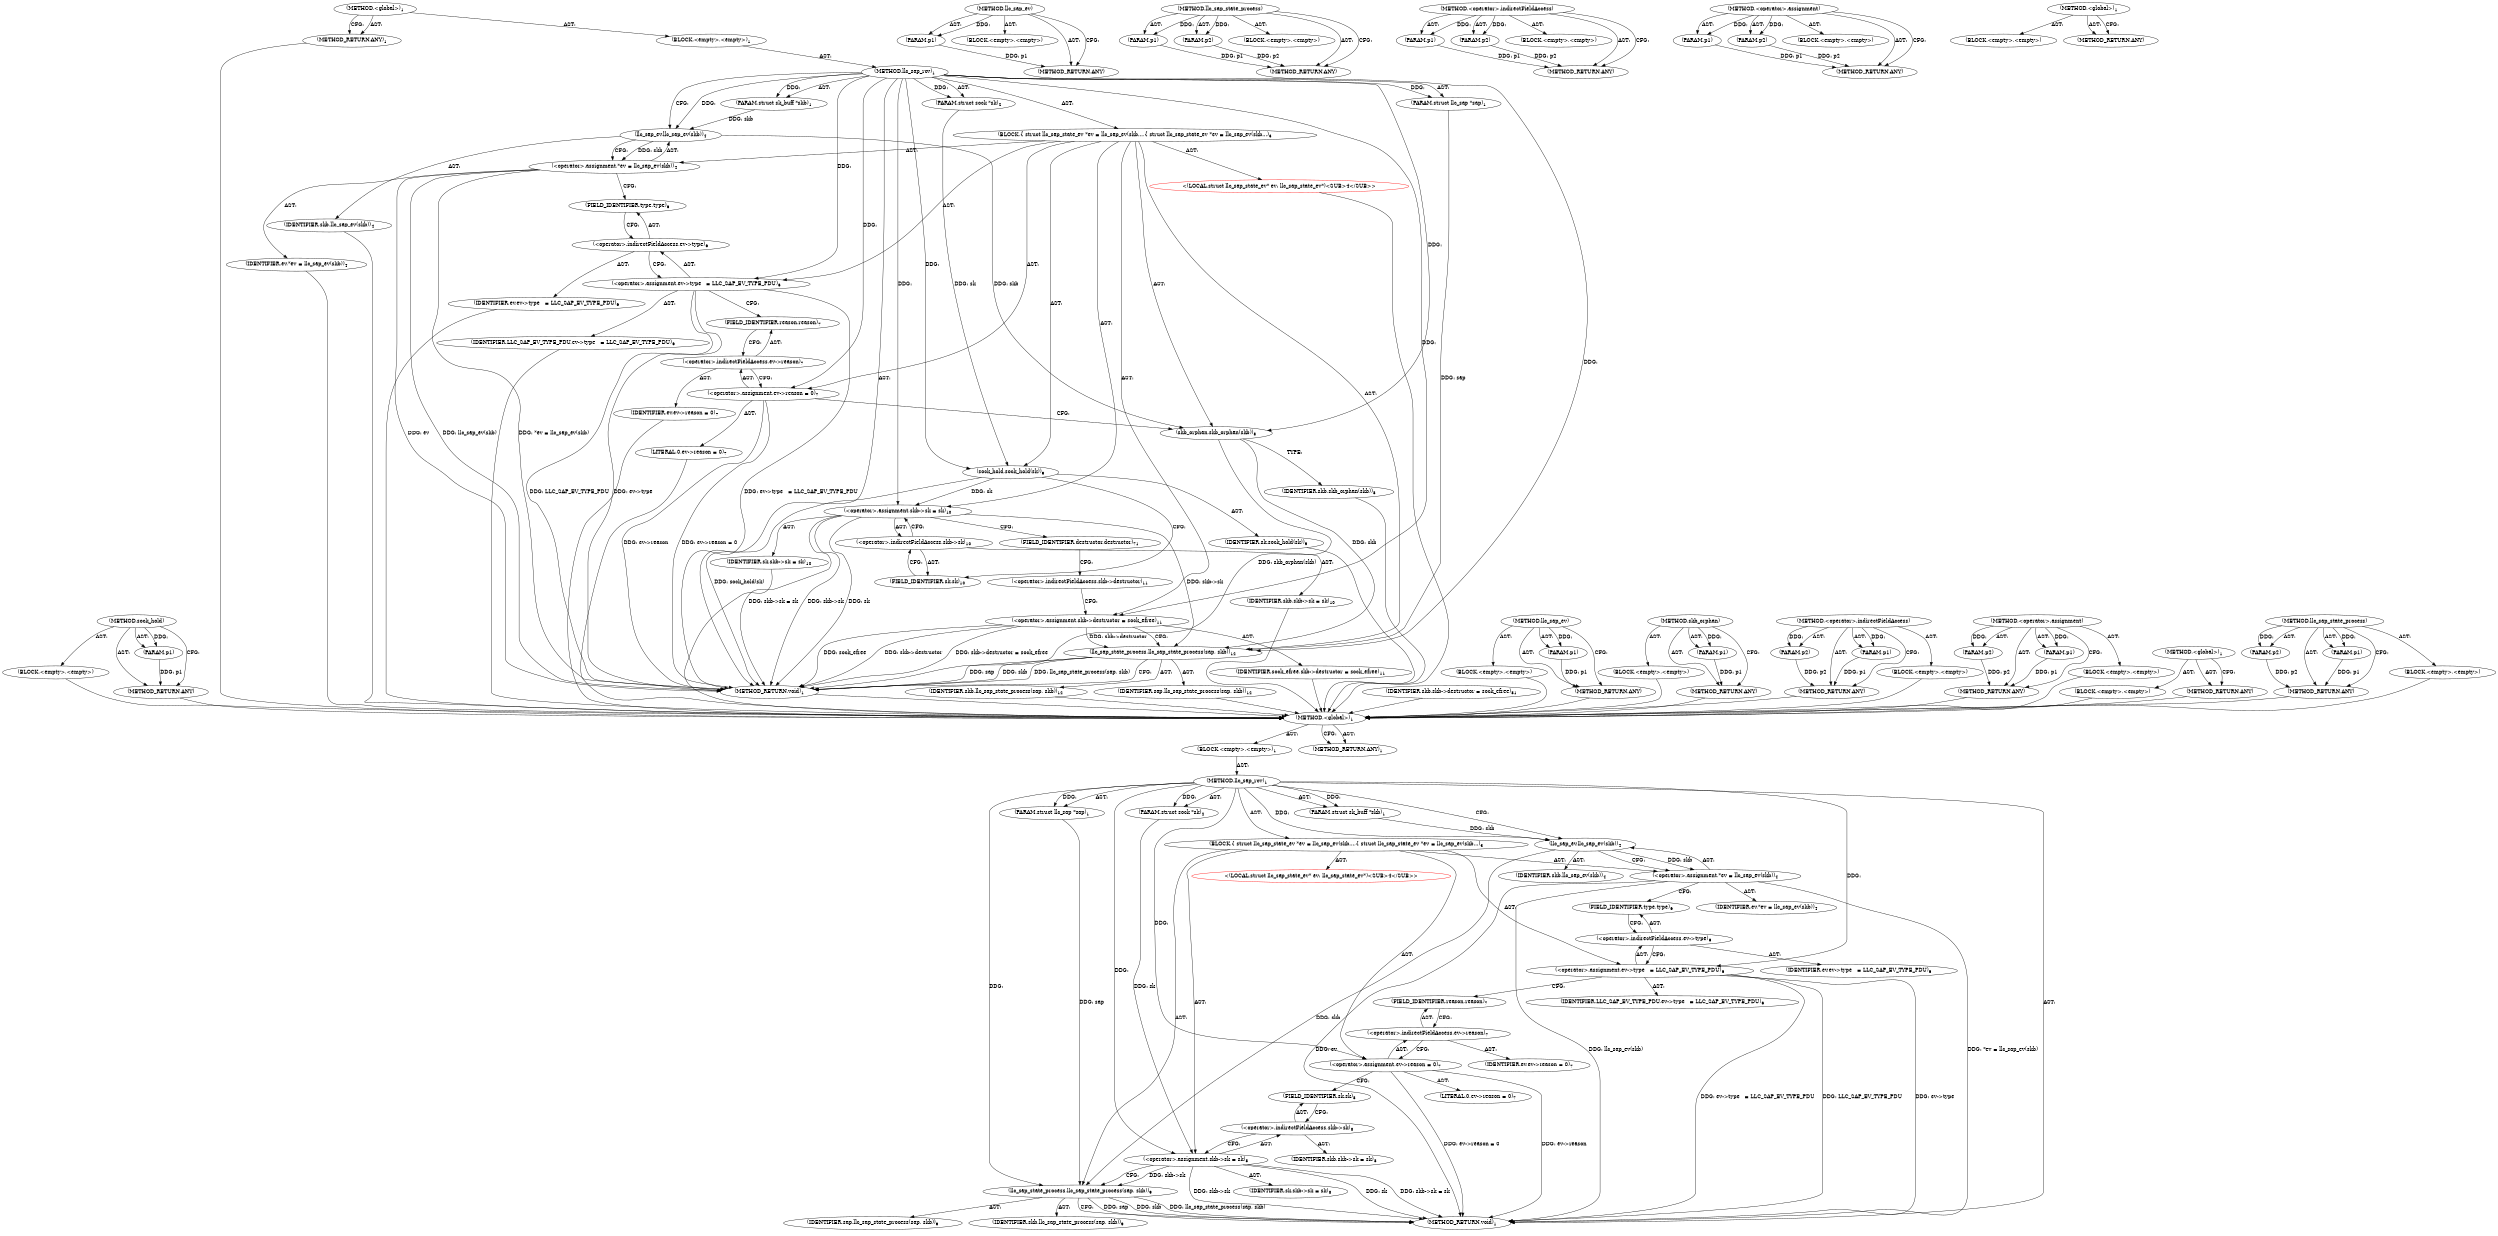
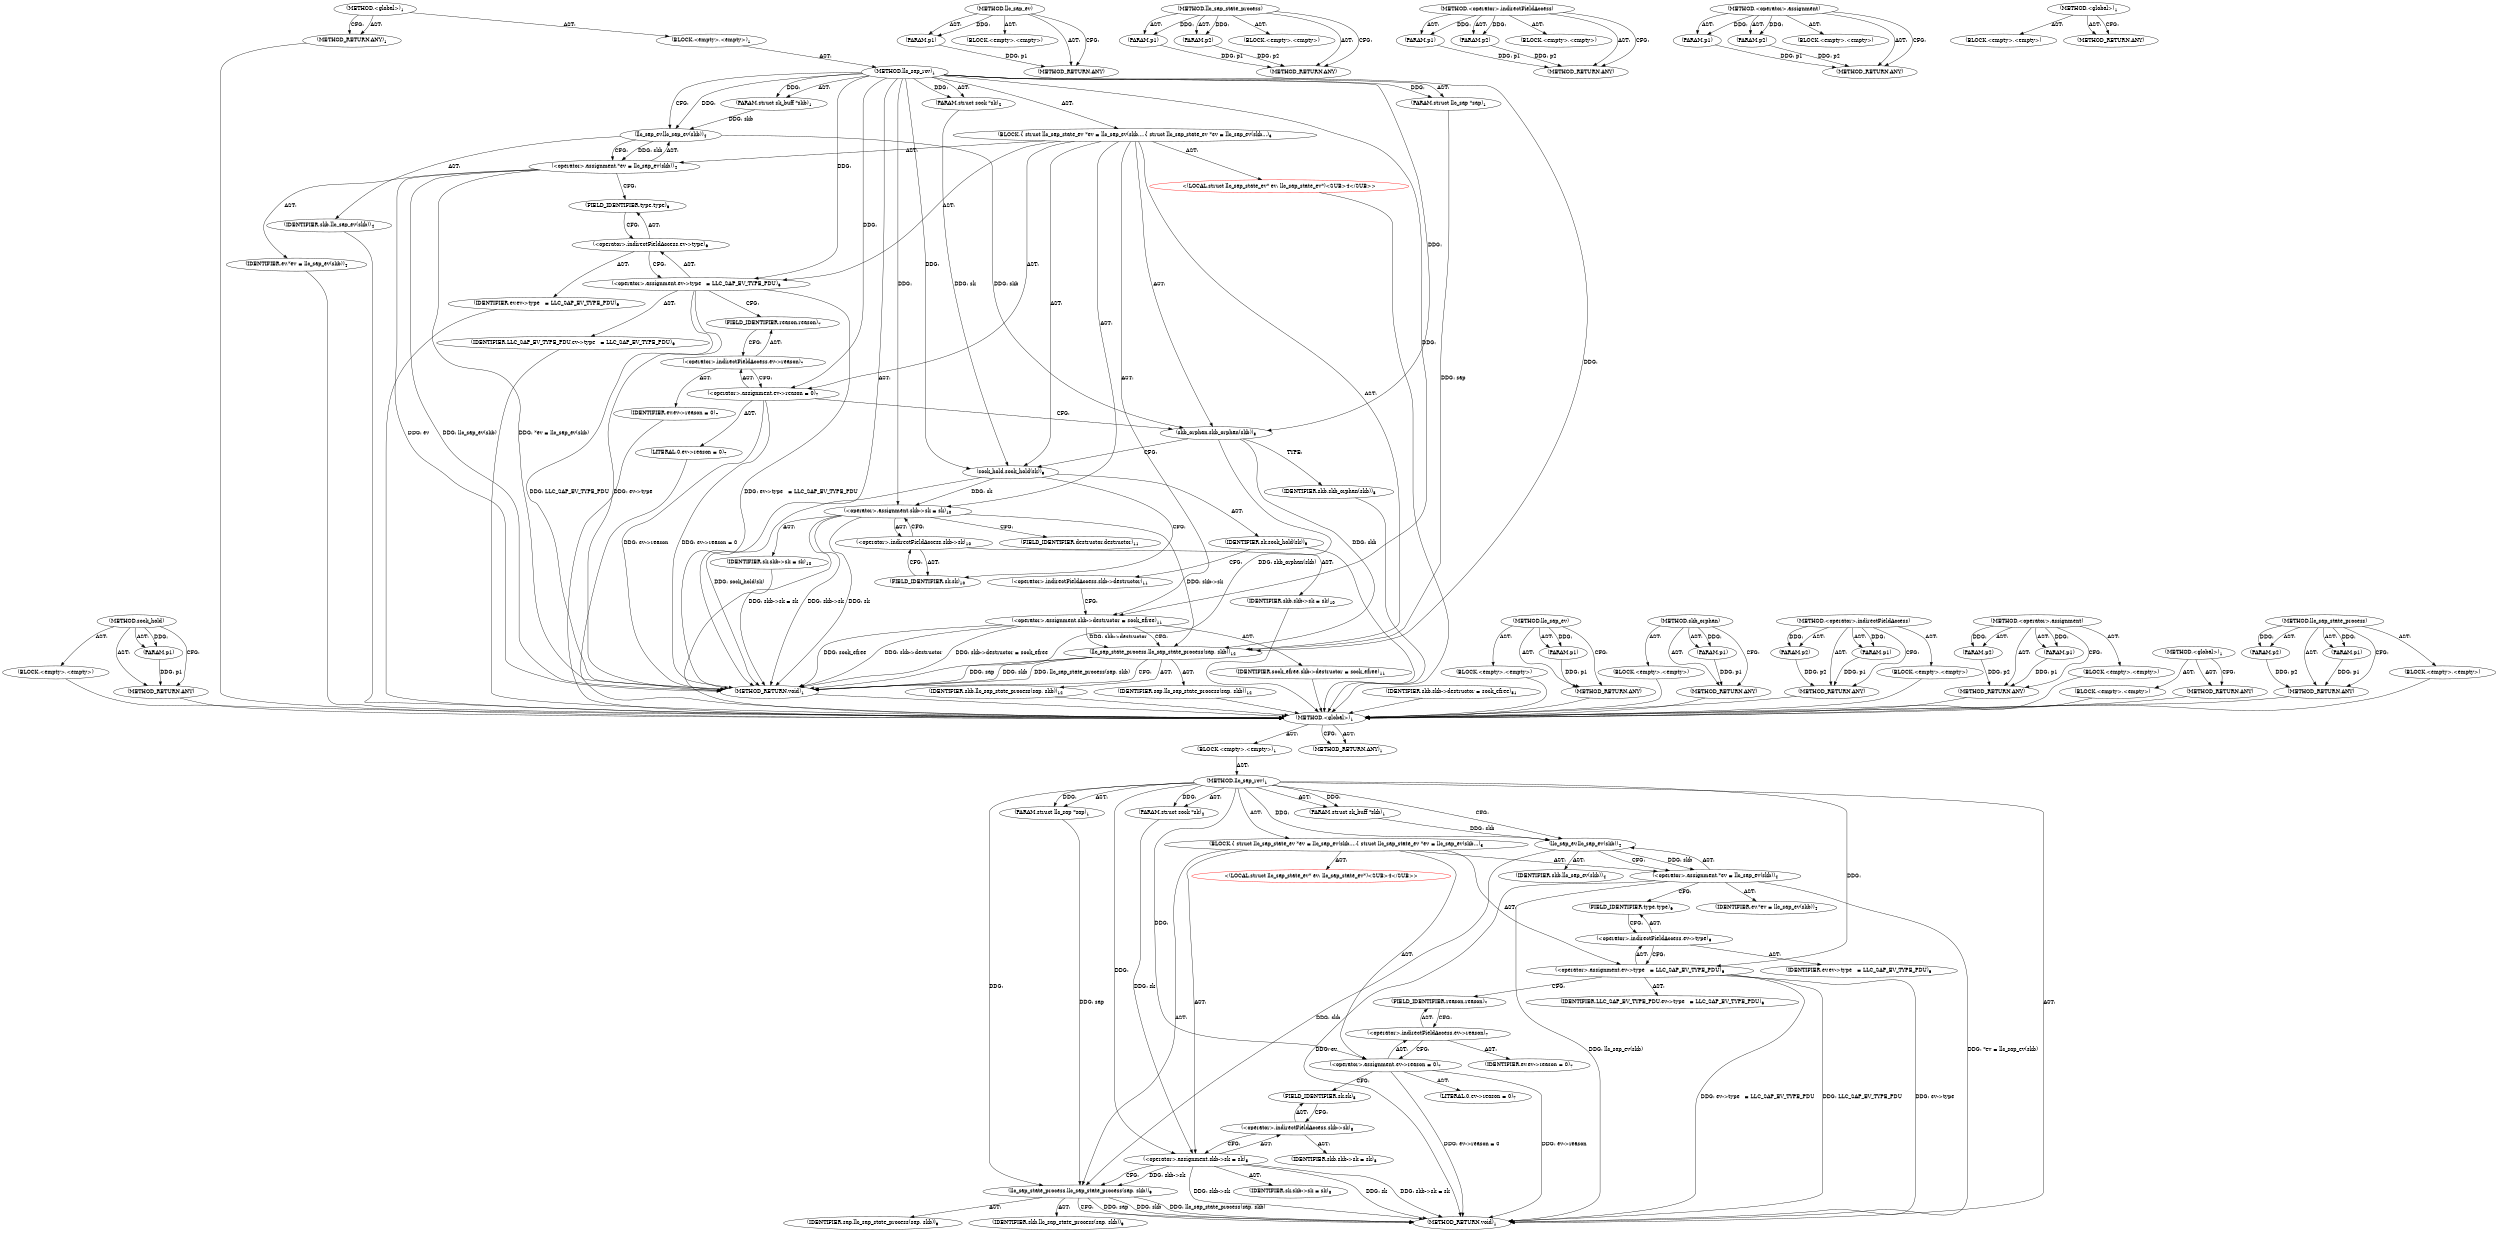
edge "(skb_orphan,skb_orphan(skb))" -> "(sock_hold,sock_hold(sk))": added, label "CFG:"
node "(FIELD_IDENTIFIER,destructor,destructor)": text "71" -> "11"
edge "(FIELD_IDENTIFIER,destructor,destructor)" -> "(<operator>.indirectFieldAccess,skb->destructor)": now "(IDENTIFIER,sk,sock_hold(sk))" -> "(<operator>.indirectFieldAccess,skb->destructor)"
